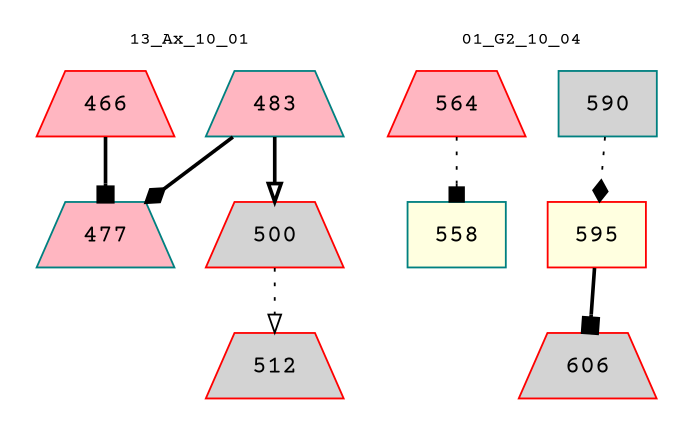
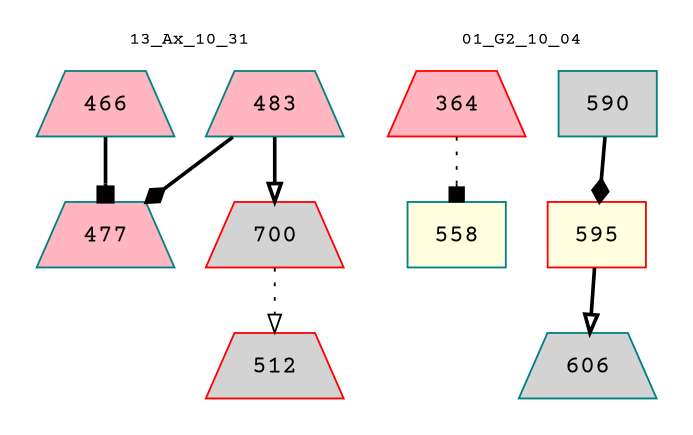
cluster "13_Ax_10_01": label "13_Ax_10_01" -> "13_Ax_10_31"
node "466": color red -> teal
node "564": label "564" -> "364"
edge "590" -> "595": style dotted -> bold
node "500": label "500" -> "700"
edge "595" -> "606": arrowhead box -> onormal
node "606": color red -> teal
